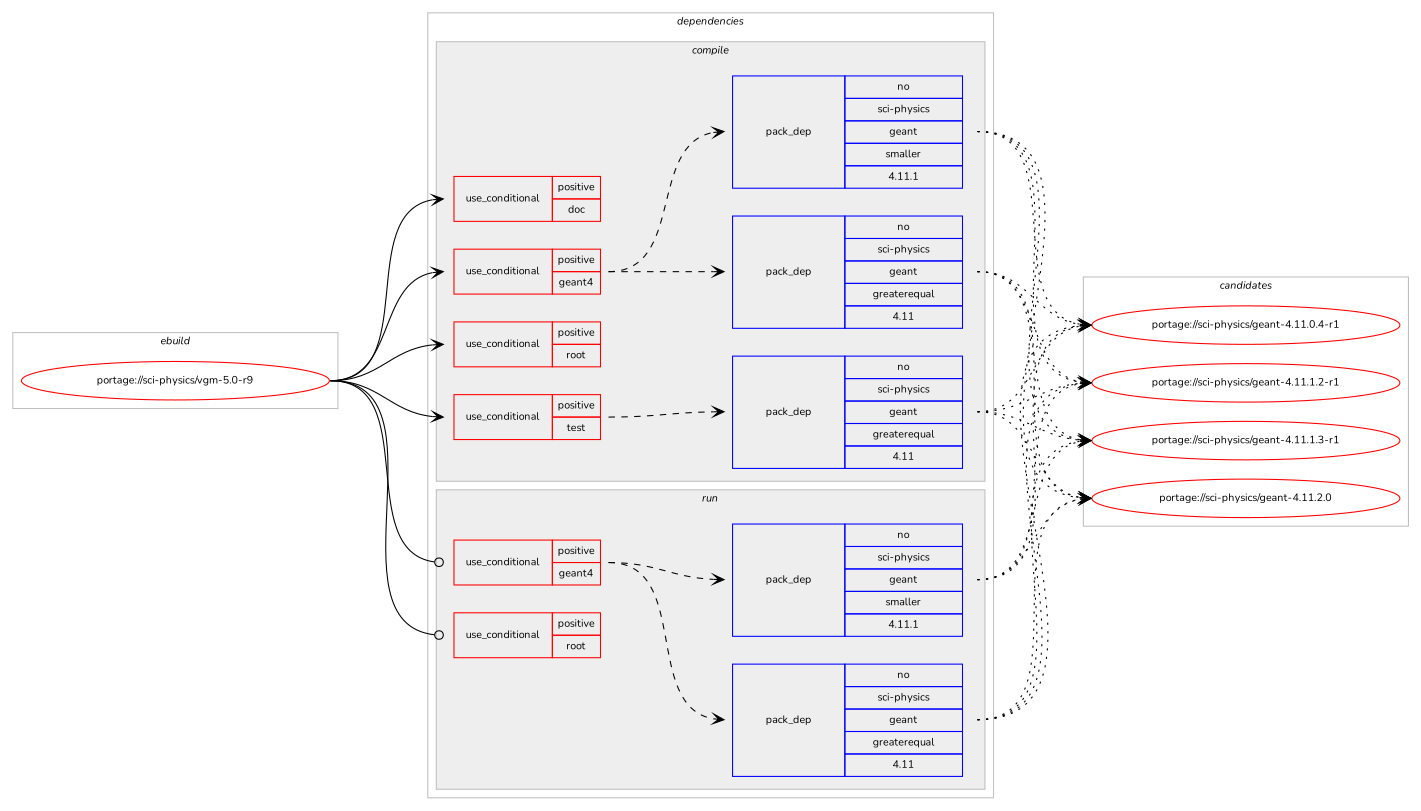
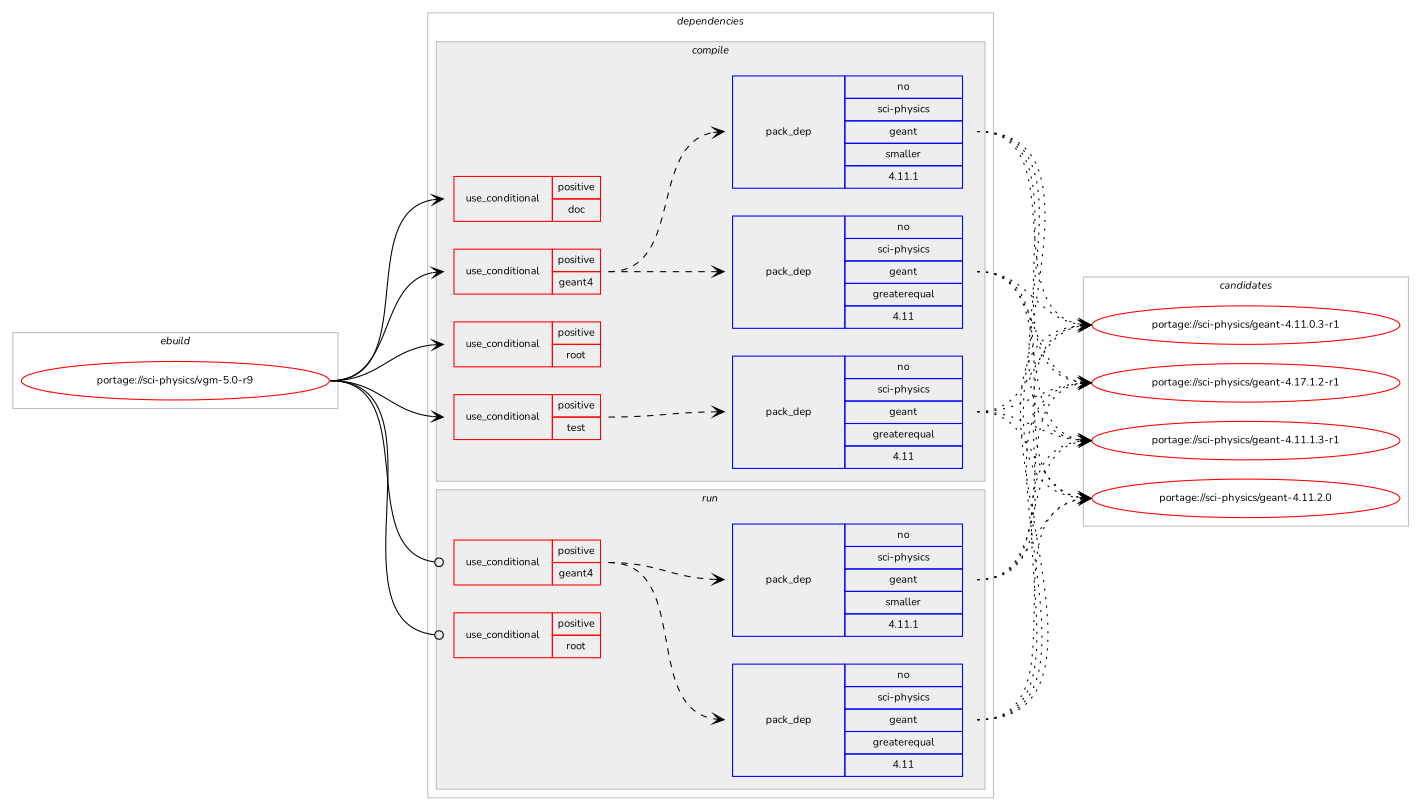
node "portage://sci-physics/geant-4.11.0.4-r1": label "portage://sci-physics/geant-4.11.0.4-r1" -> "portage://sci-physics/geant-4.11.0.3-r1"
node "portage://sci-physics/geant-4.11.1.2-r1": label "portage://sci-physics/geant-4.11.1.2-r1" -> "portage://sci-physics/geant-4.17.1.2-r1"
